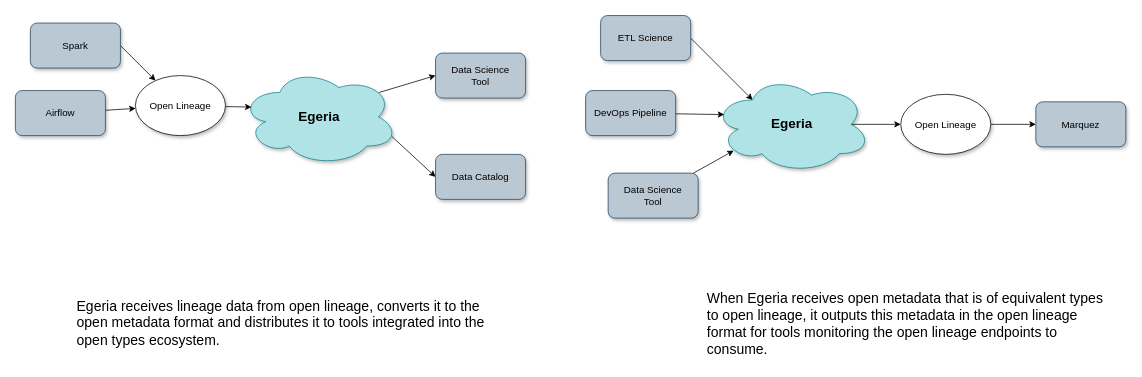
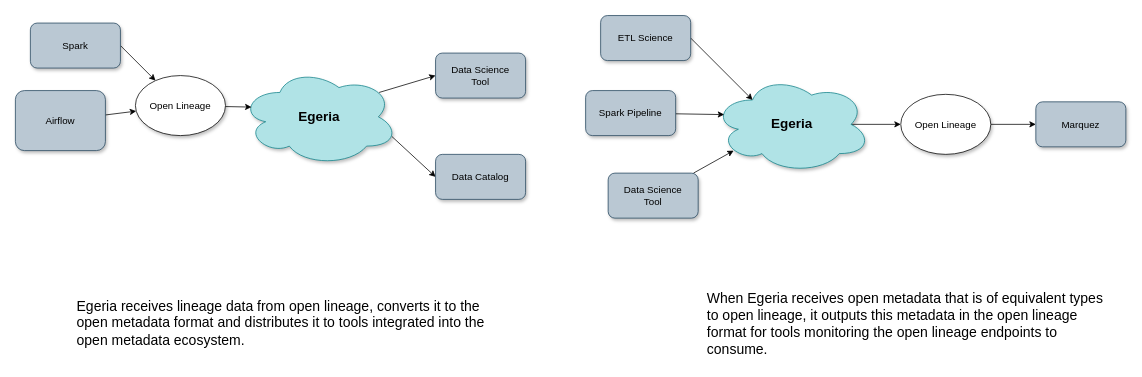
node "Airflow": size 90x45 -> 90x60
node "DevOps Pipeline": label "DevOps Pipeline" -> "Spark Pipeline"
node "Egeria receives lineage data from open lineage, converts it to the open metadata format and distributes it to tools integrated into the open types ecosystem.": label "Egeria receives lineage data from open lineage, converts it to the open metadata format and distributes it to tools integrated into the open types ecosystem." -> "Egeria receives lineage data from open lineage, converts it to the open metadata format and distributes it to tools integrated into the open metadata ecosystem."
